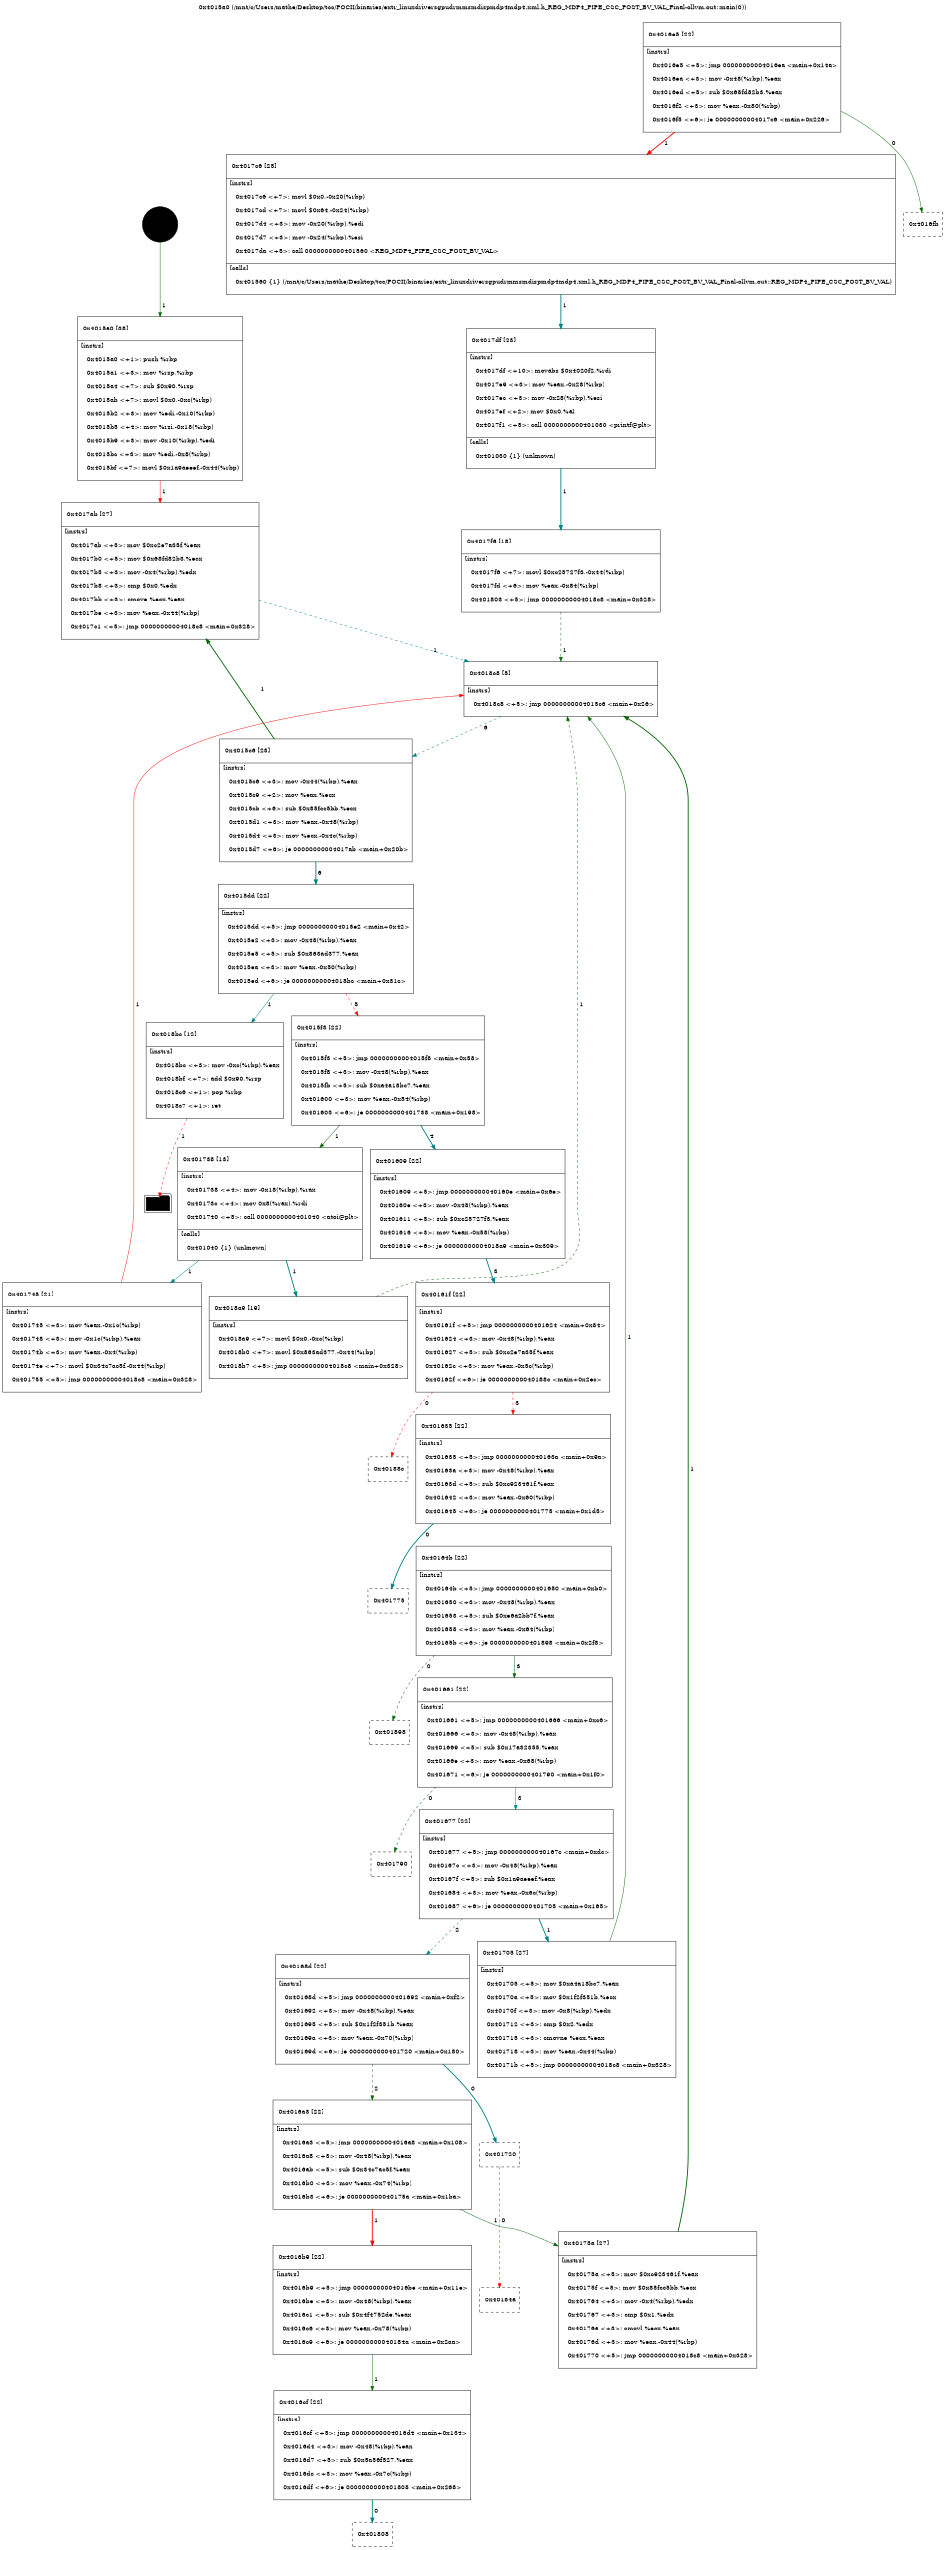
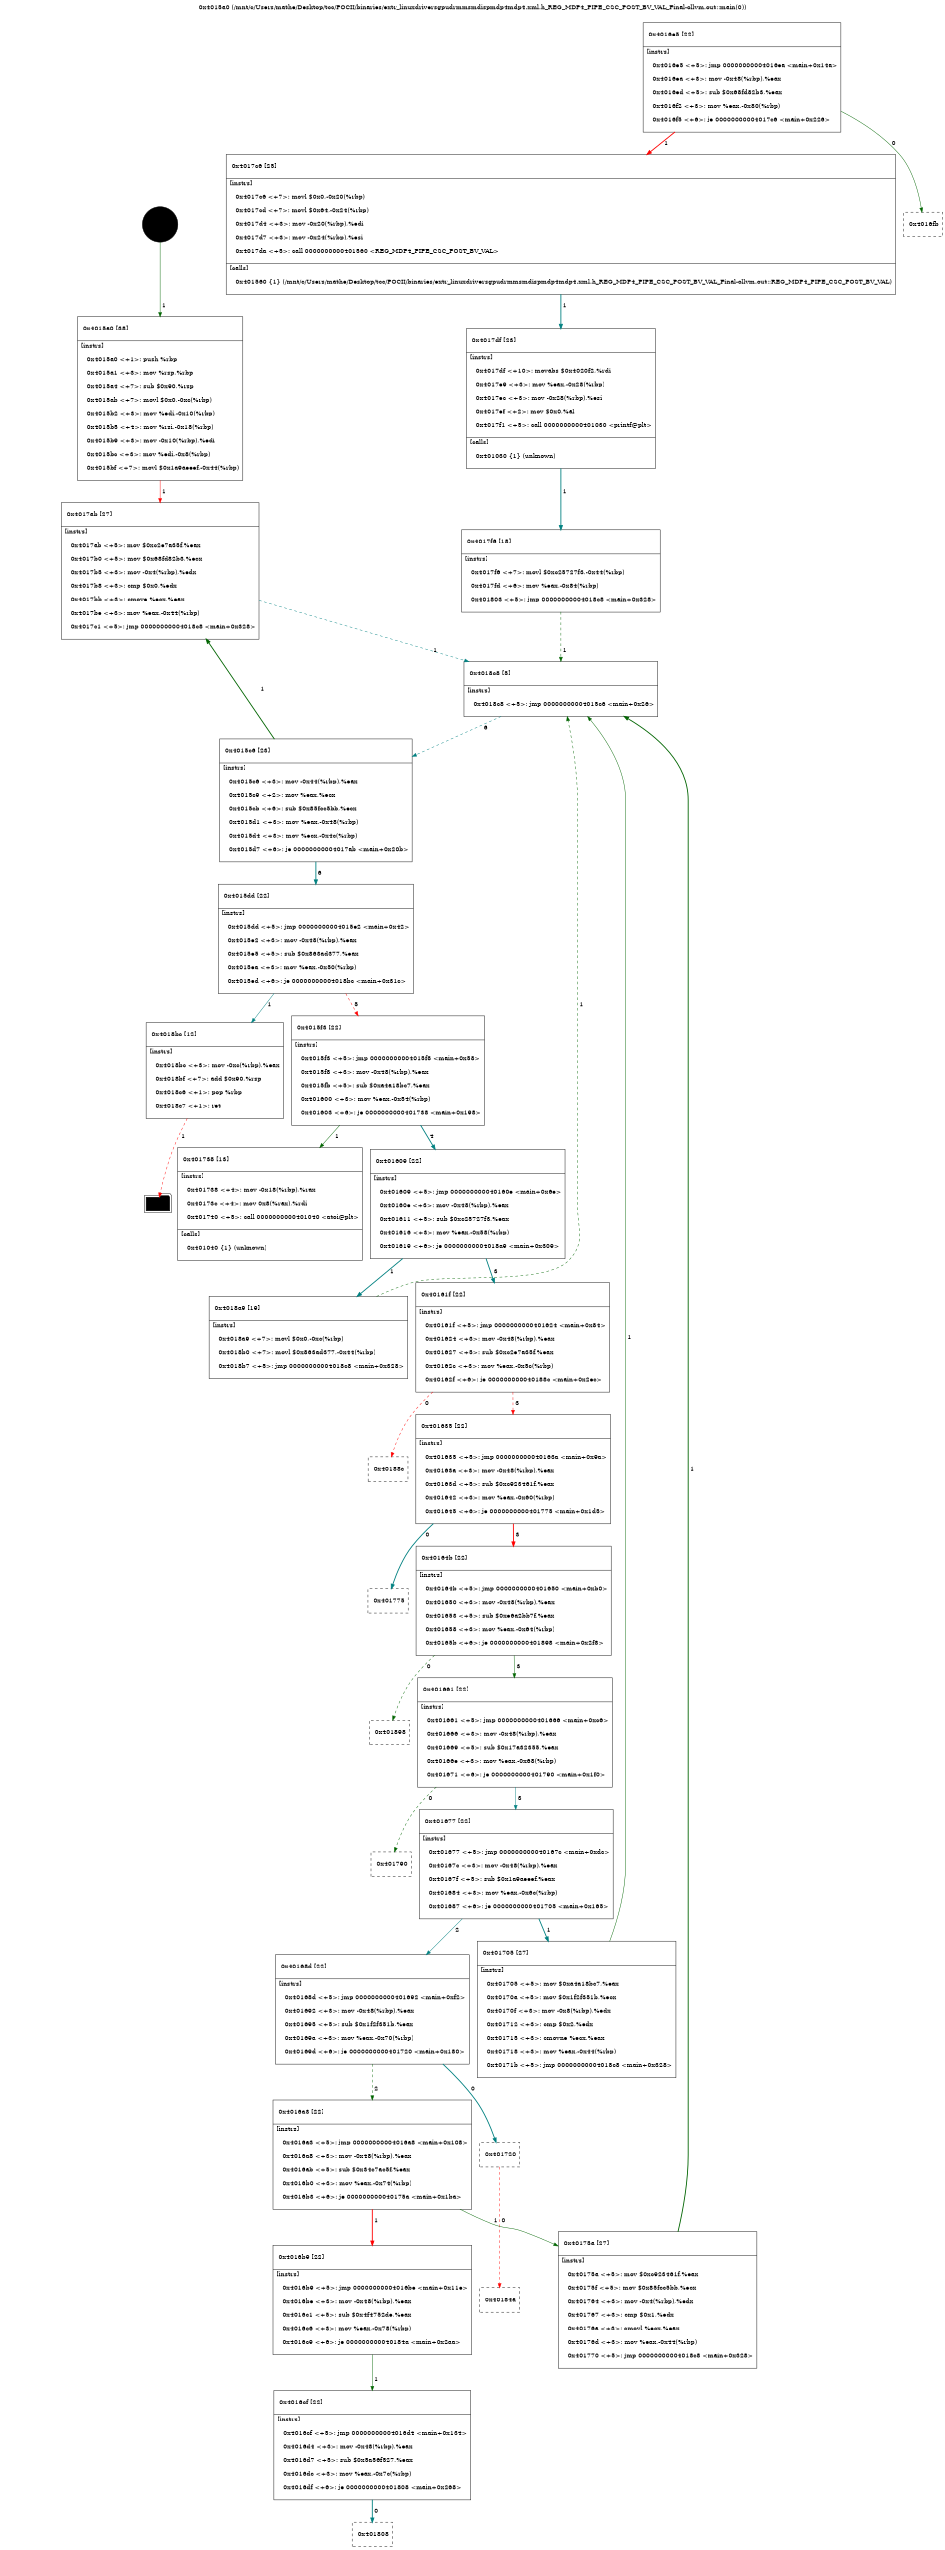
edge "0x401738 [13]" -> "0x4018a9 [19]": now "0x401609 [22]" -> "0x4018a9 [19]"
node "0x401745 [21]": removed
edge "0x401635 [22]" -> "0x40164b [22]": added, label "3"
edge "0x401677 [22]" -> "0x40168d [22]": style dashed -> solid
